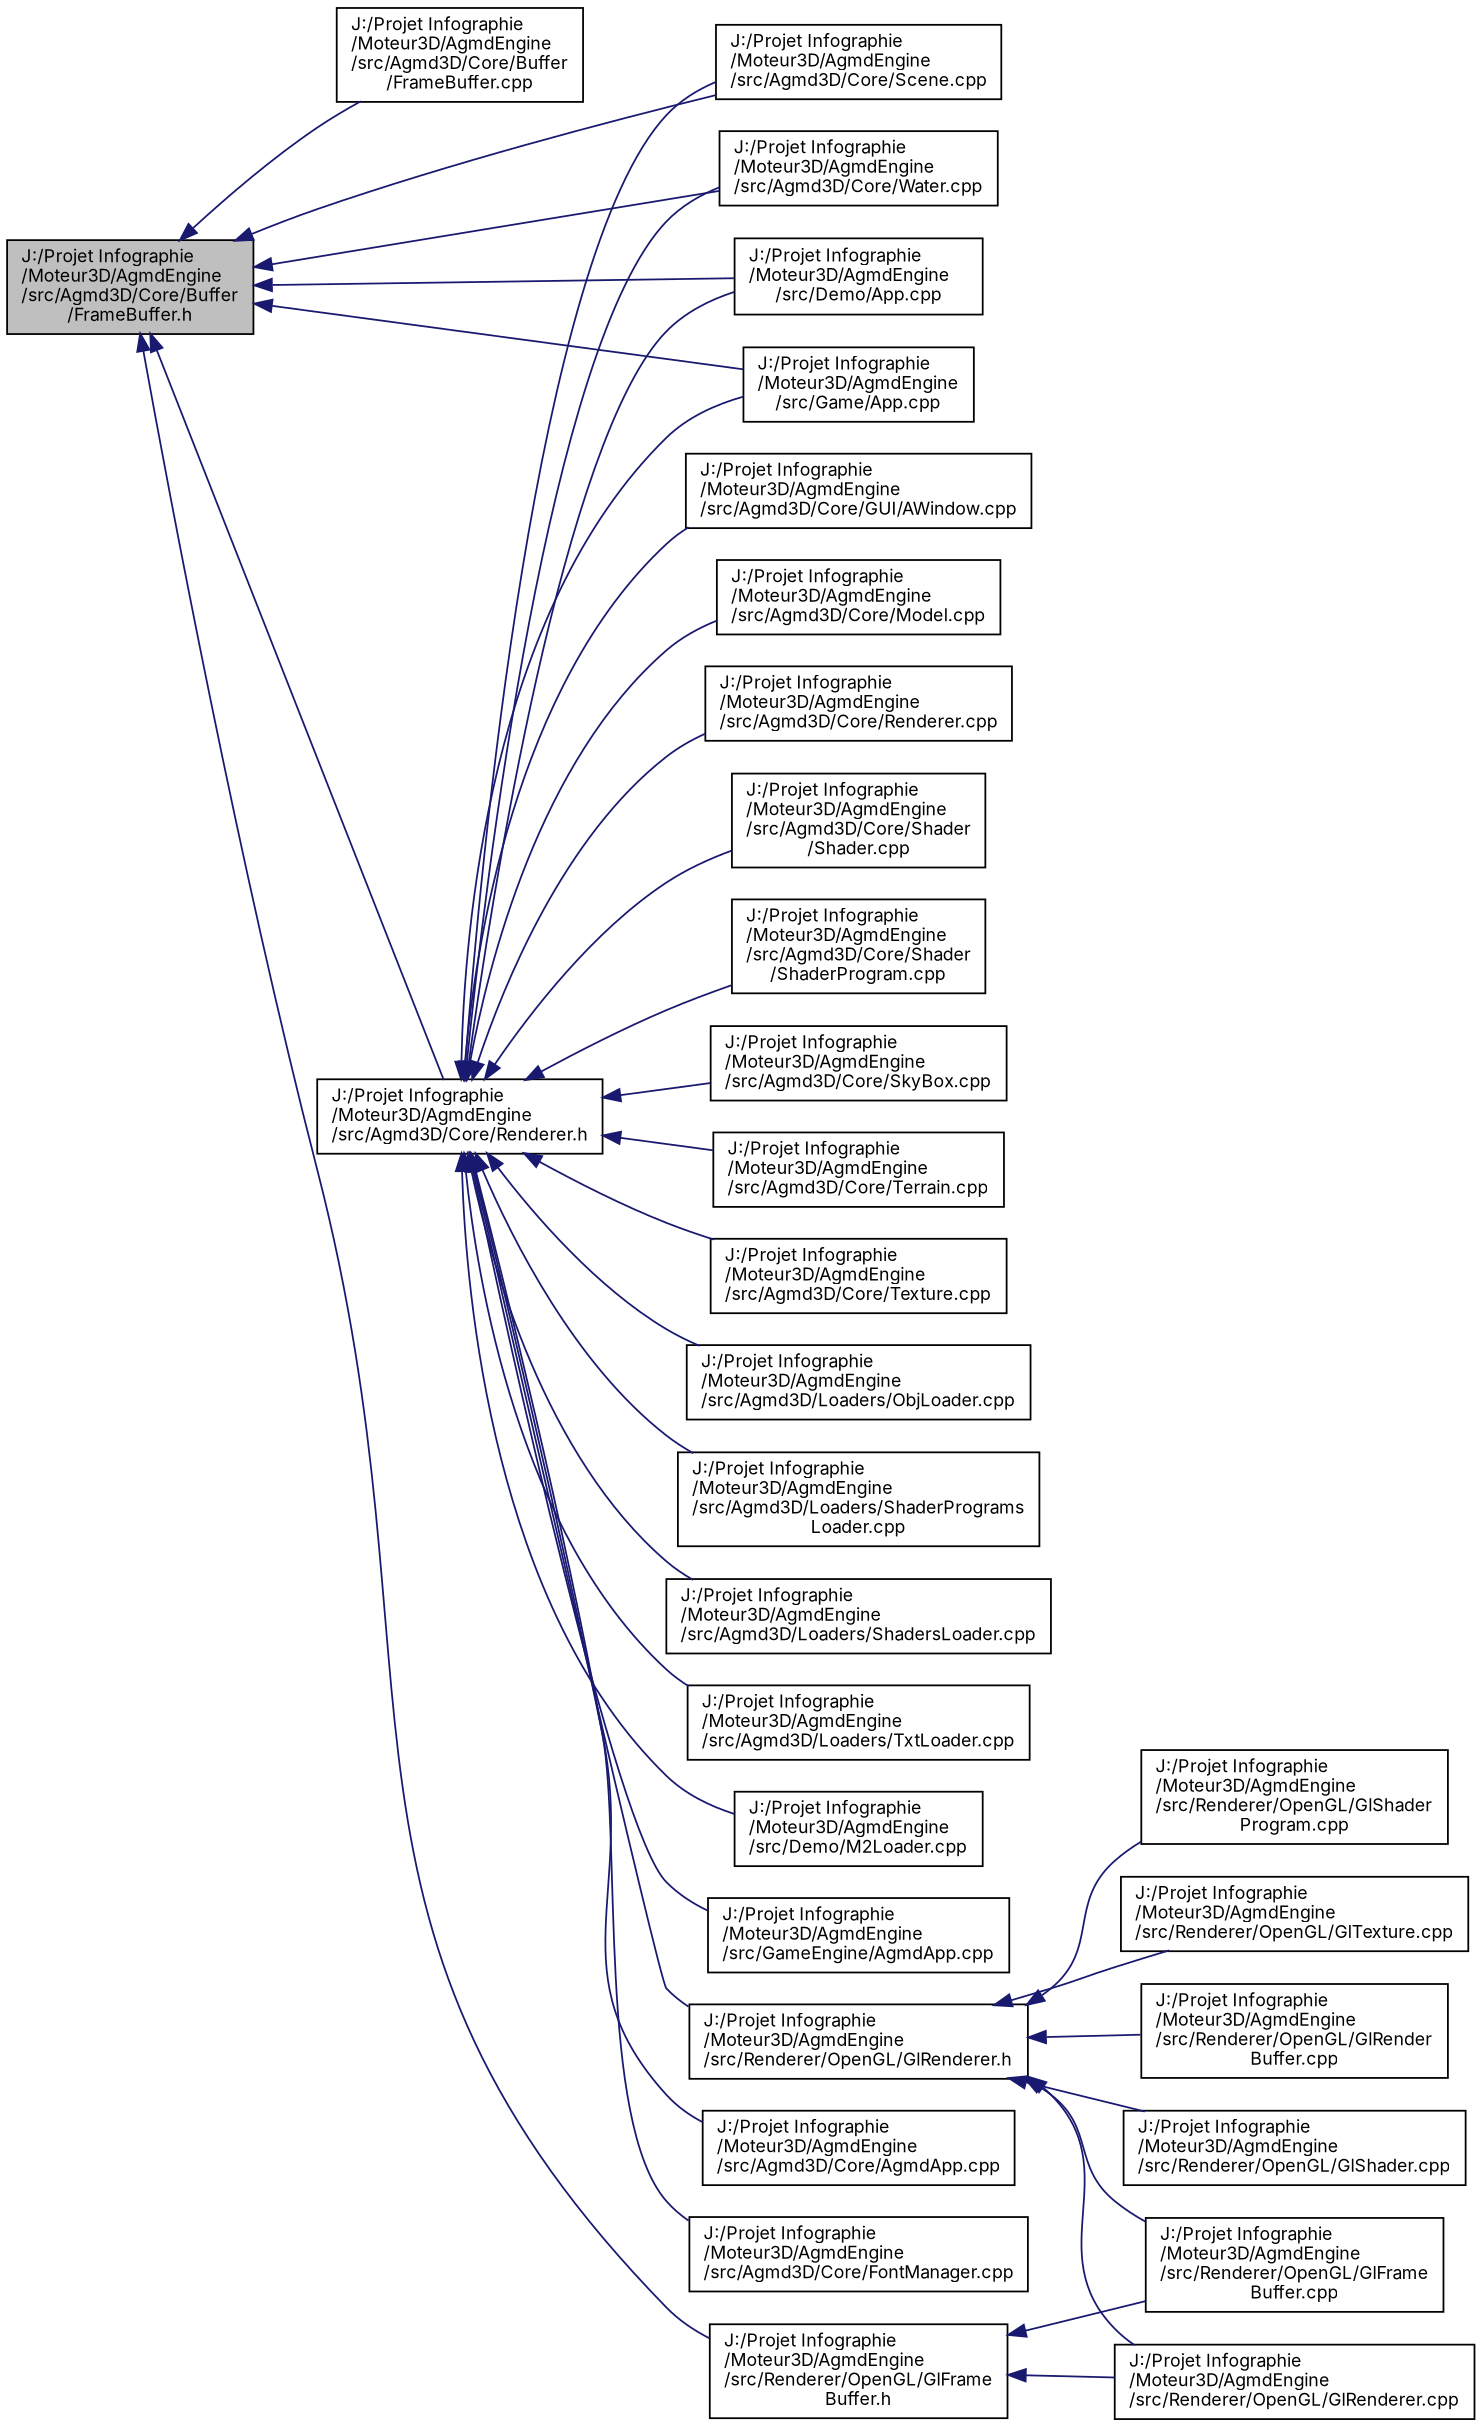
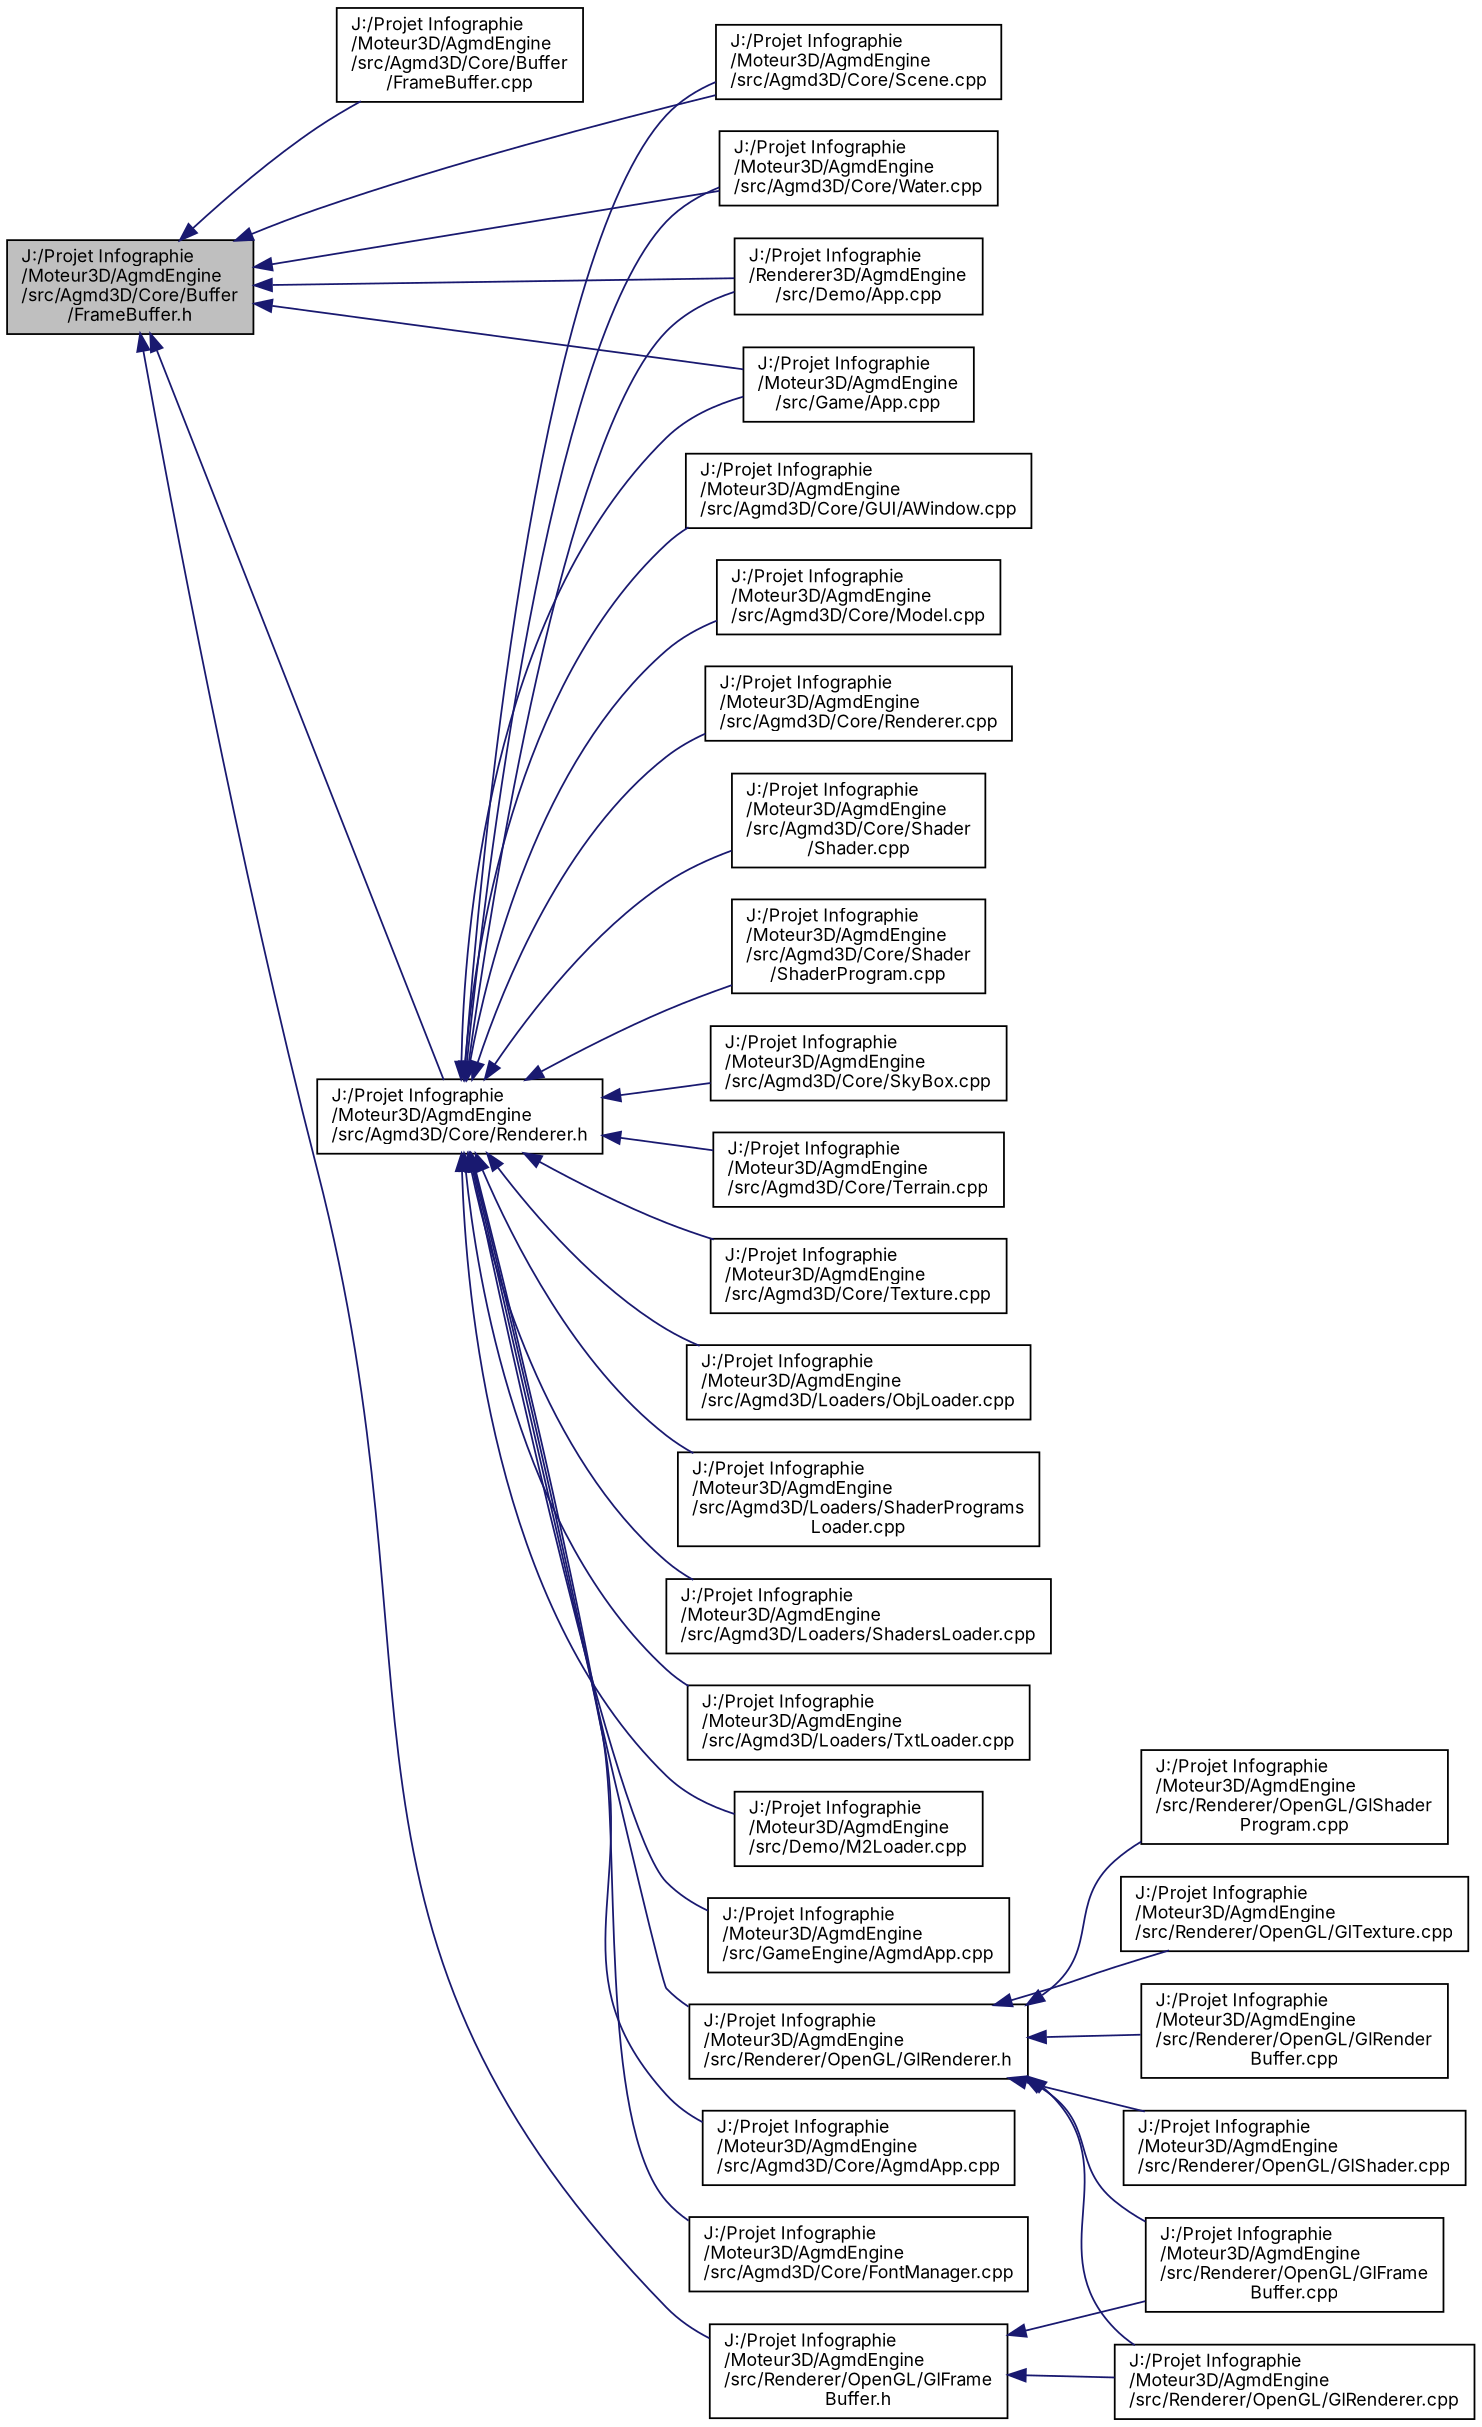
node "J:/Projet Infographie /Moteur3D/AgmdEngine /src/Demo/App.cpp": label "J:/Projet Infographie /Moteur3D/AgmdEngine /src/Demo/App.cpp" -> "J:/Projet Infographie /Renderer3D/AgmdEngine /src/Demo/App.cpp"
